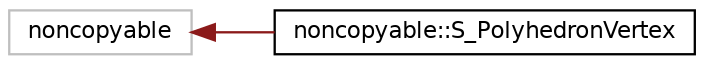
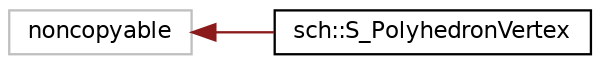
node "noncopyable::S_PolyhedronVertex": label "noncopyable::S_PolyhedronVertex" -> "sch::S_PolyhedronVertex"
